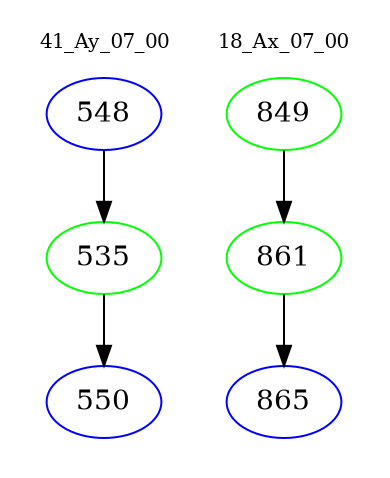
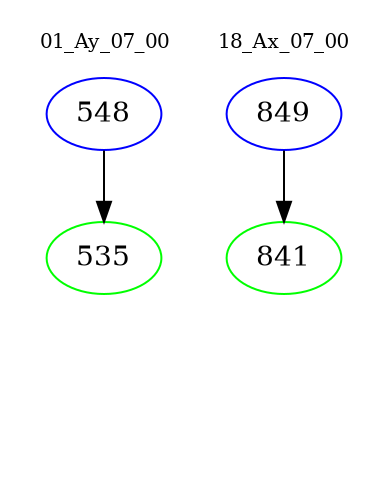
cluster "41_Ay_07_00": label "41_Ay_07_00" -> "01_Ay_07_00"
node "849": color green -> blue
node "861": label "861" -> "841"
node "550": removed
node "865": removed
